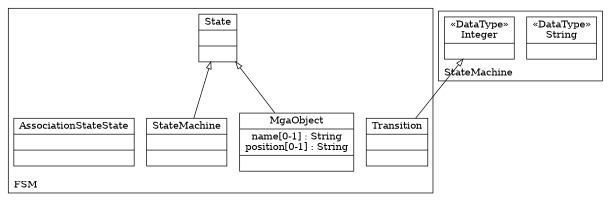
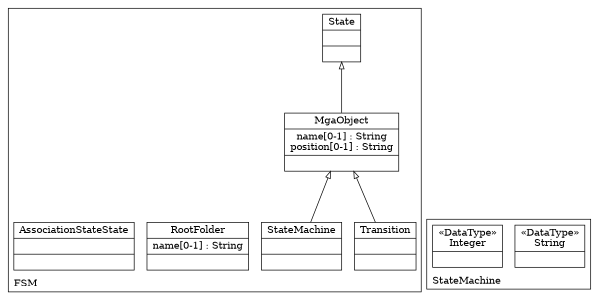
edge "Transition" -> "Integer": now "Transition" -> "MgaObject"
edge "StateMachine" -> "State": now "StateMachine" -> "MgaObject"
node "RootFolder": added
